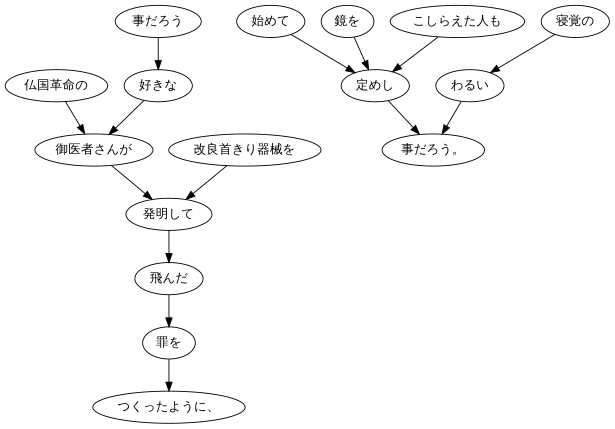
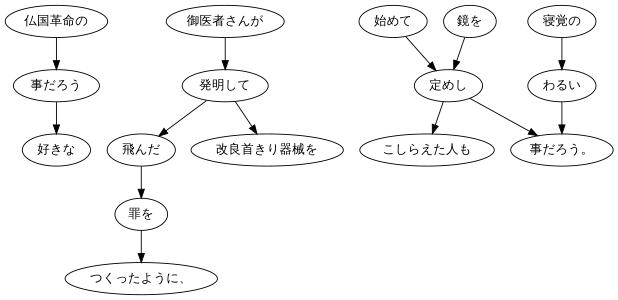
edge "こしらえた人も" -> "定めし": reversed
edge "仏国革命の" -> "御医者さんが": now "仏国革命の" -> "事だろう"
edge "好きな" -> "御医者さんが": removed
edge "改良首きり器械を" -> "発明して": reversed
